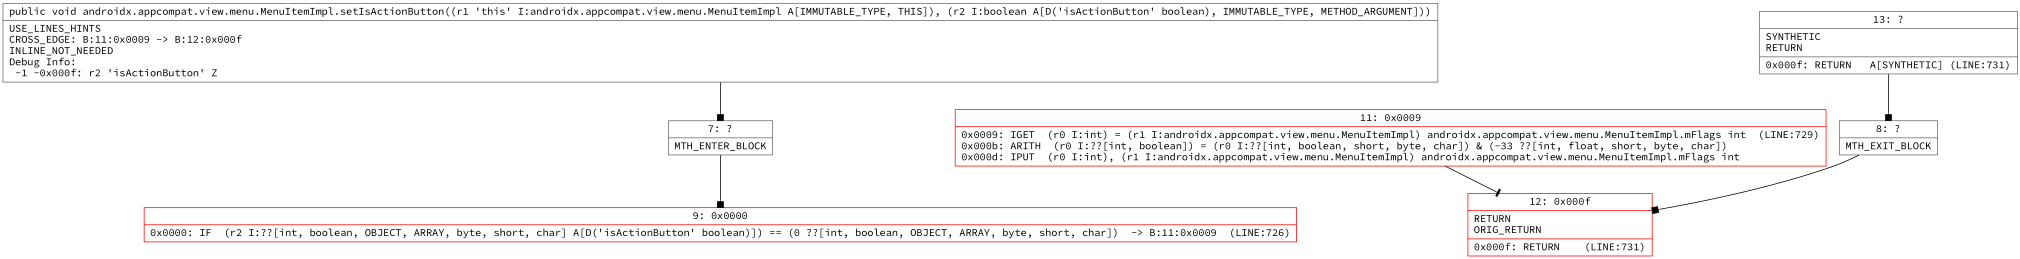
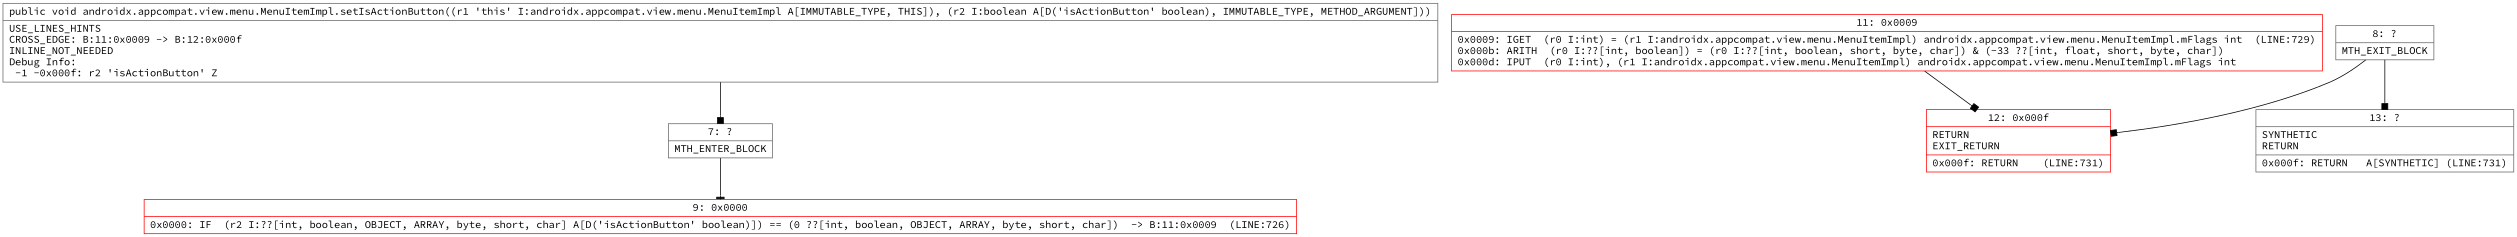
edge "13: ?" -> "8: ?": reversed
edge "7: ?" -> "9: 0x0000": arrowhead box -> tee
edge "11: 0x0009" -> "12: 0x000f": arrowhead tee -> box
node "12: 0x000f": text "ORIG_RETURN" -> "EXIT_RETURN"
